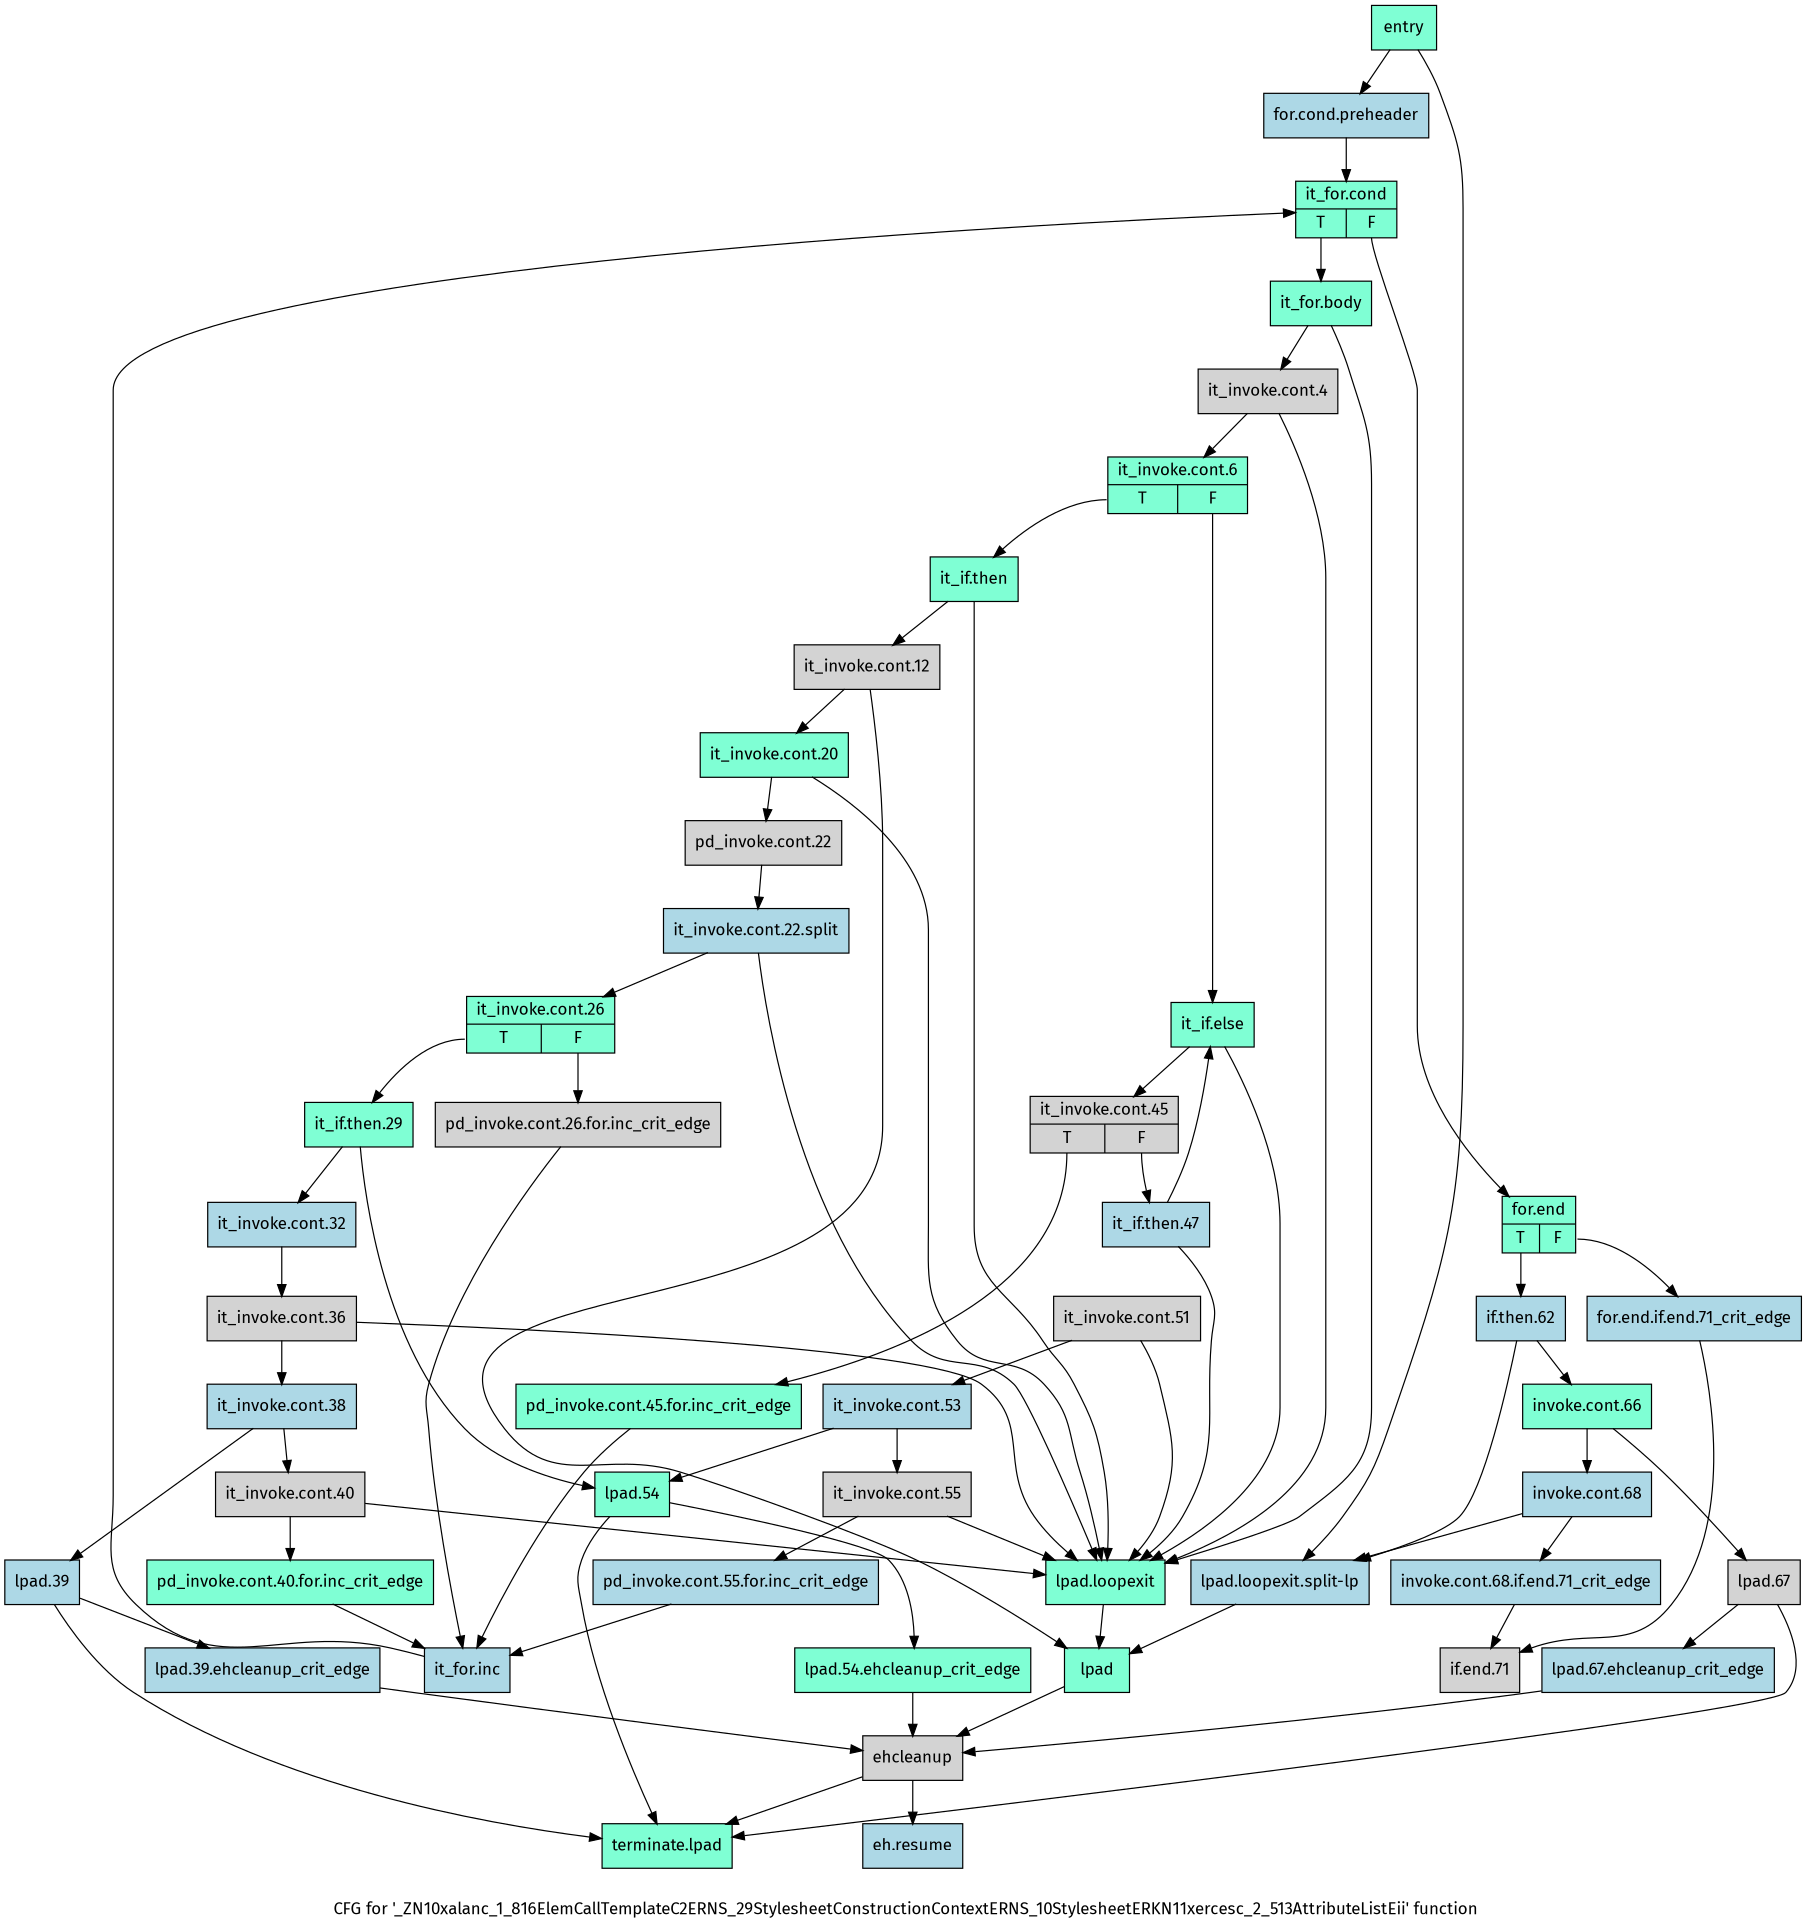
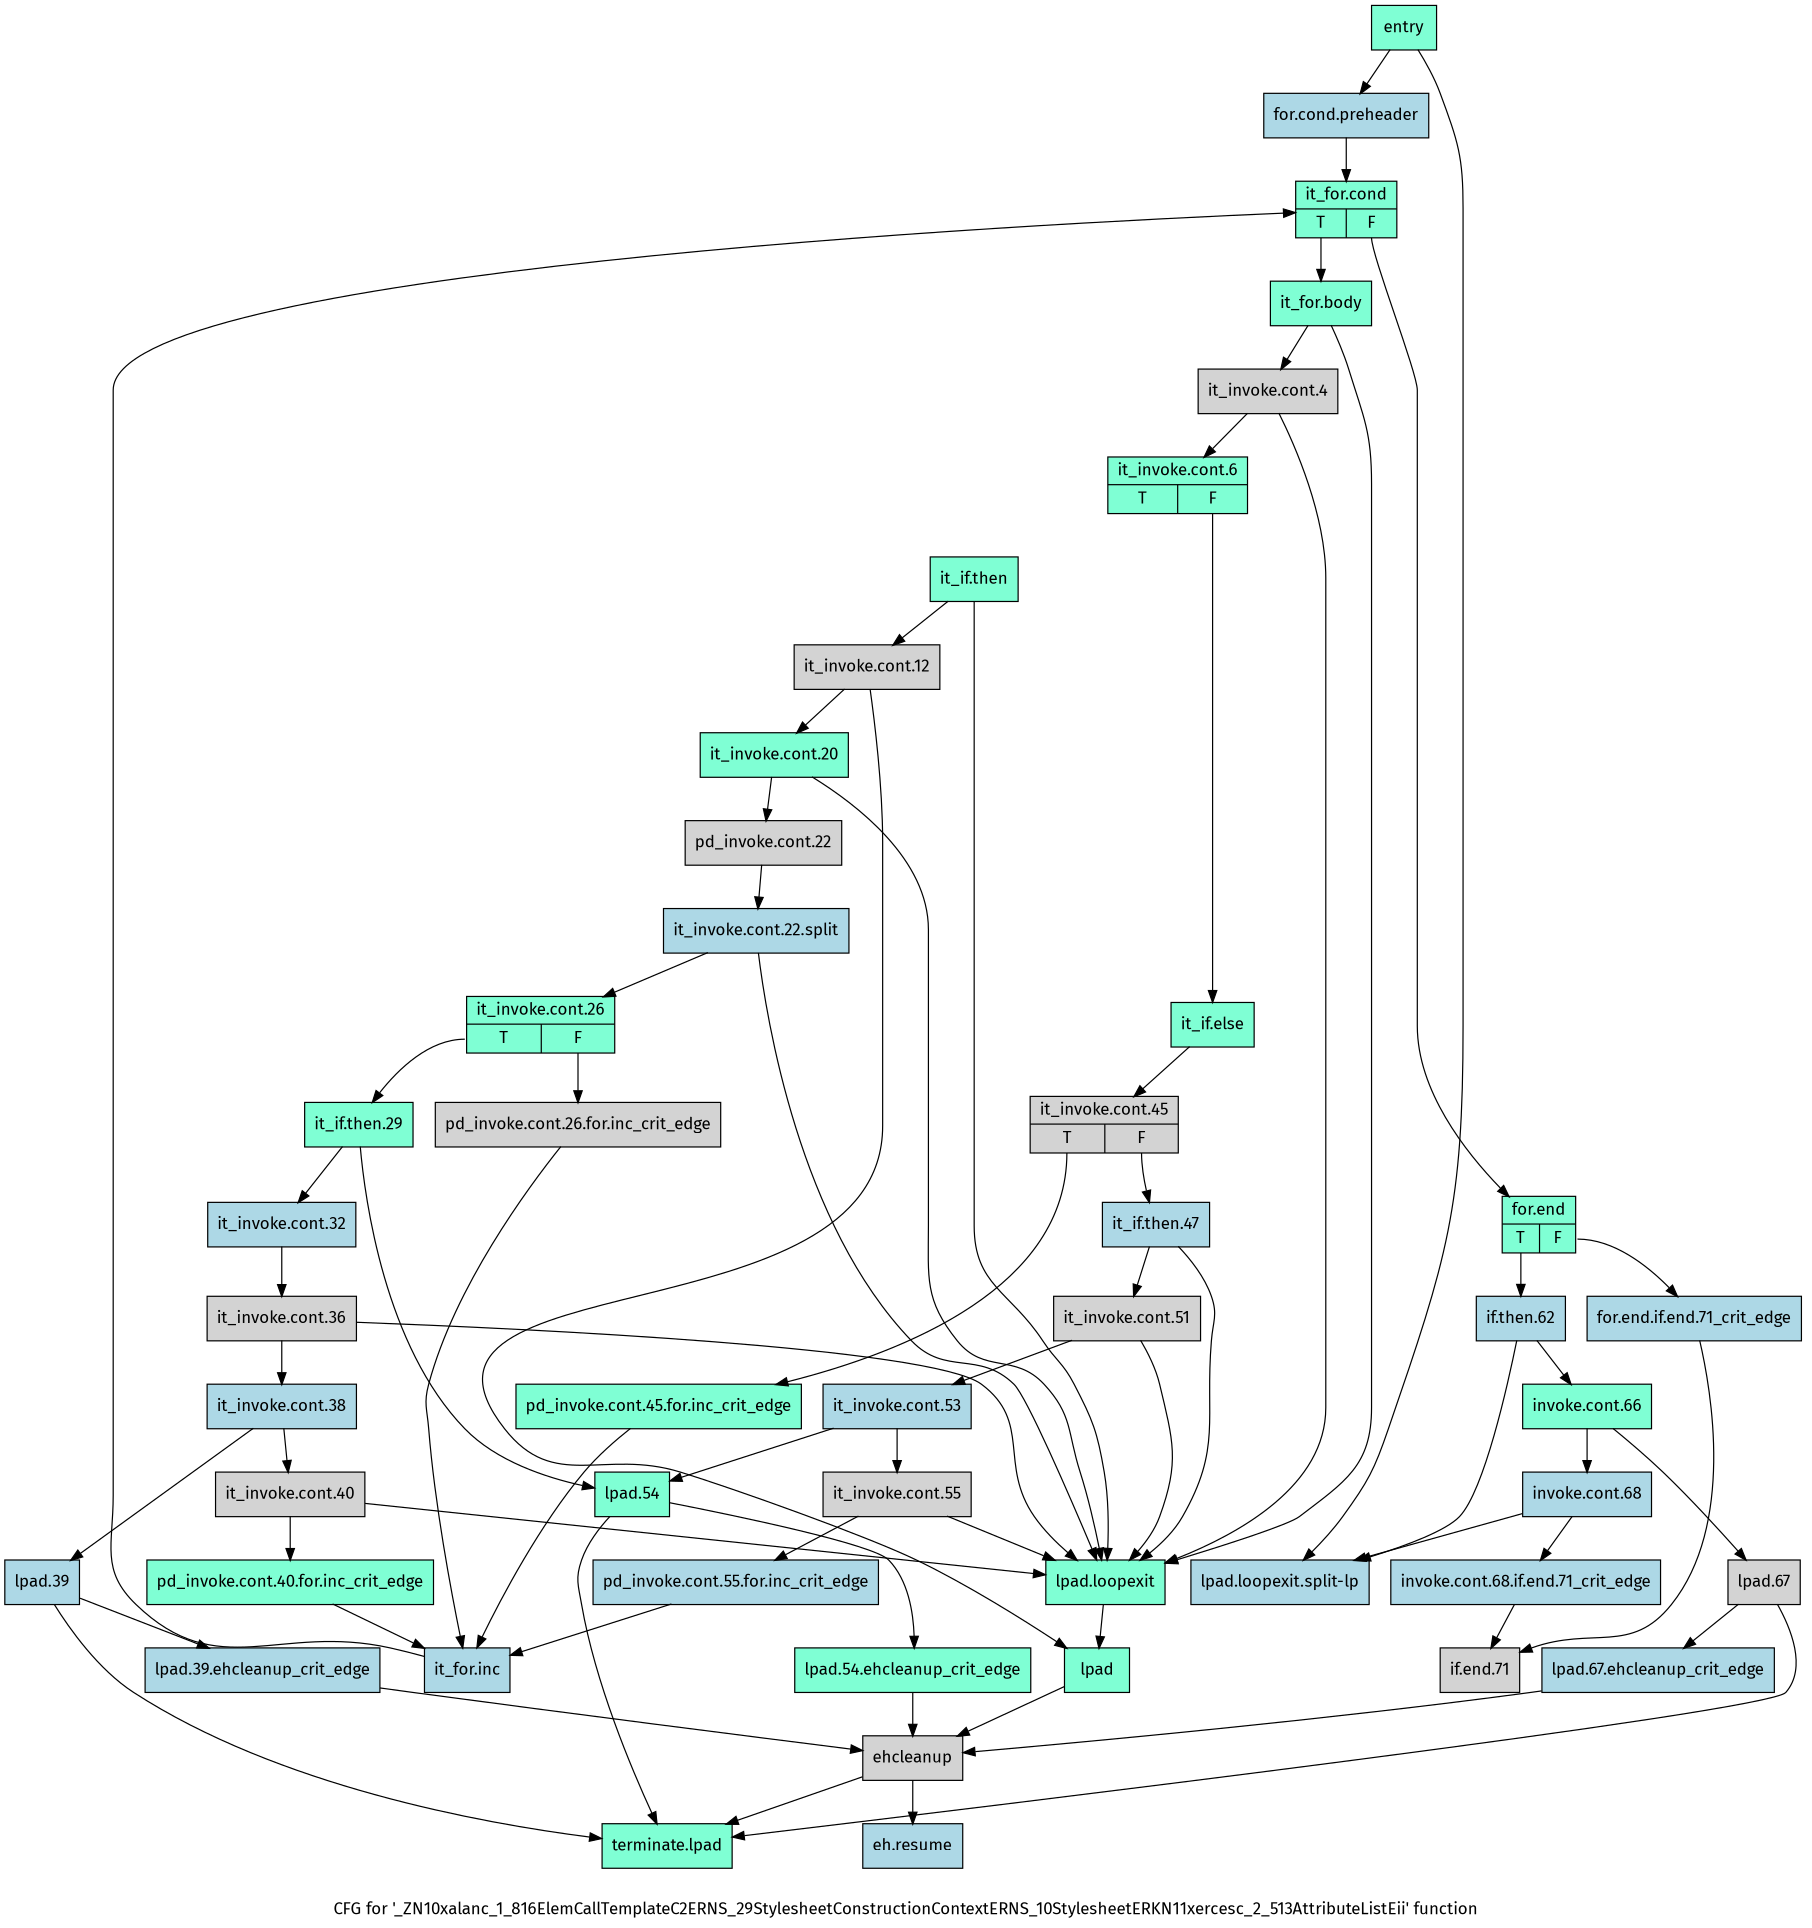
edge "it_invoke.cont.6" -> "it_if.then": removed
edge "it_if.then.47" -> "it_if.else": now "it_if.then.47" -> "it_invoke.cont.51"
edge "it_if.else" -> "lpad.loopexit": removed
edge "lpad.loopexit.split-lp" -> "lpad": removed
